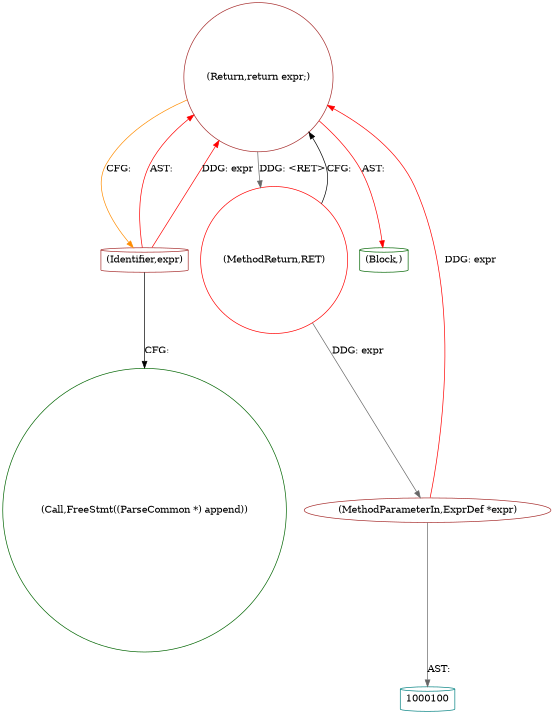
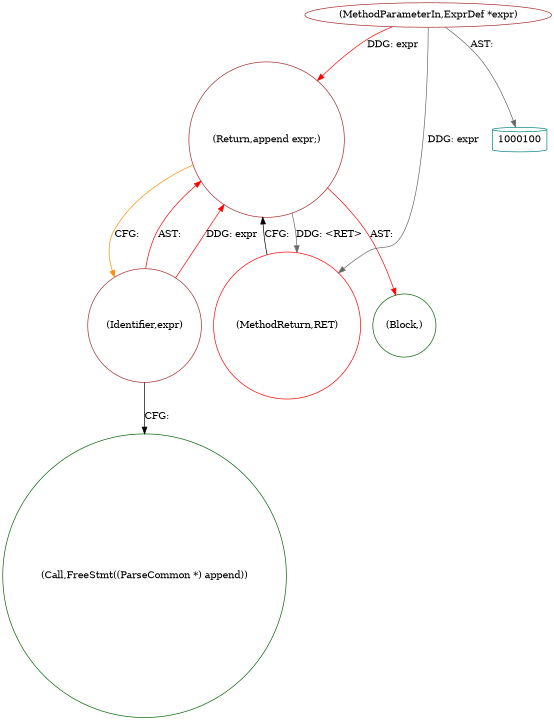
node "(Return,return expr;)": label "(Return,return expr;)" -> "(Return,append expr;)"
node "(Identifier,expr)": shape cylinder -> circle
node "(Block,)": shape cylinder -> circle
edge "(MethodReturn,RET)" -> "(MethodParameterIn,ExprDef *expr)": reversed
